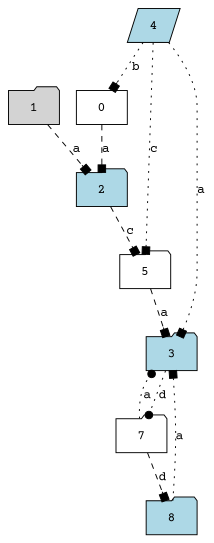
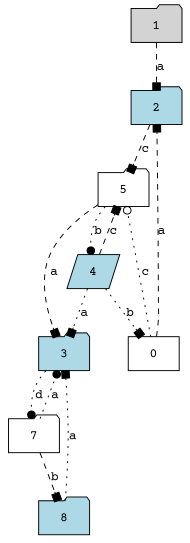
edge "4" -> "5": style dotted -> dashed
edge "5" -> "4": added, label "b"
edge "0" -> "5": added, label "c"
edge "7" -> "8": label "d" -> "b"
